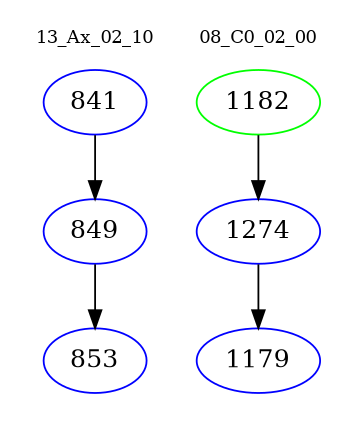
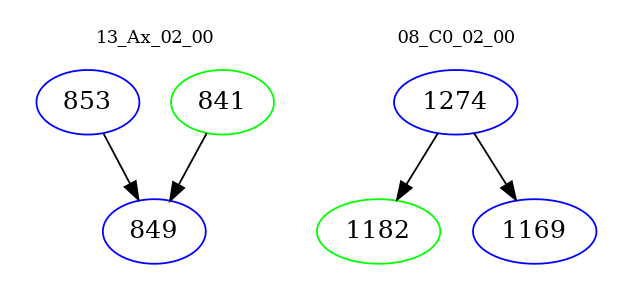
cluster "13_Ax_02_10": label "13_Ax_02_10" -> "13_Ax_02_00"
node "841": color blue -> green
edge "1182" -> "1274": reversed
edge "849" -> "853": reversed
node "1179": label "1179" -> "1169"
